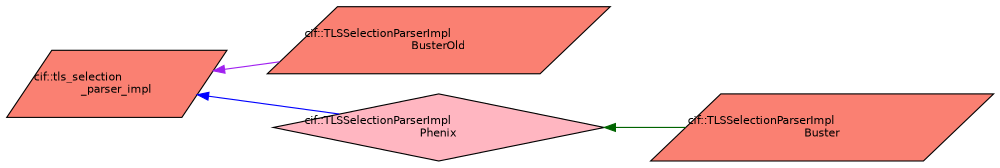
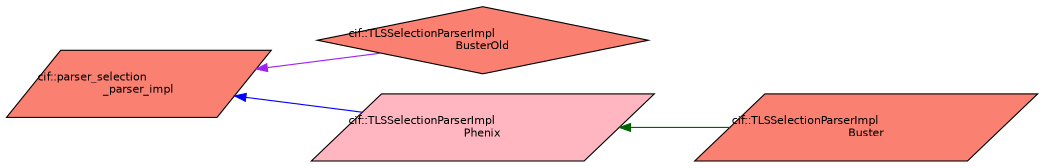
node "cif::TLSSelectionParserImpl BusterOld": shape parallelogram -> diamond
node "cif::tls_selection _parser_impl": label "cif::tls_selection _parser_impl" -> "cif::parser_selection _parser_impl"
node "cif::TLSSelectionParserImpl Phenix": shape diamond -> parallelogram
